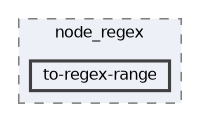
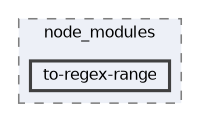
cluster "node_regex": label "node_regex" -> "node_modules"
